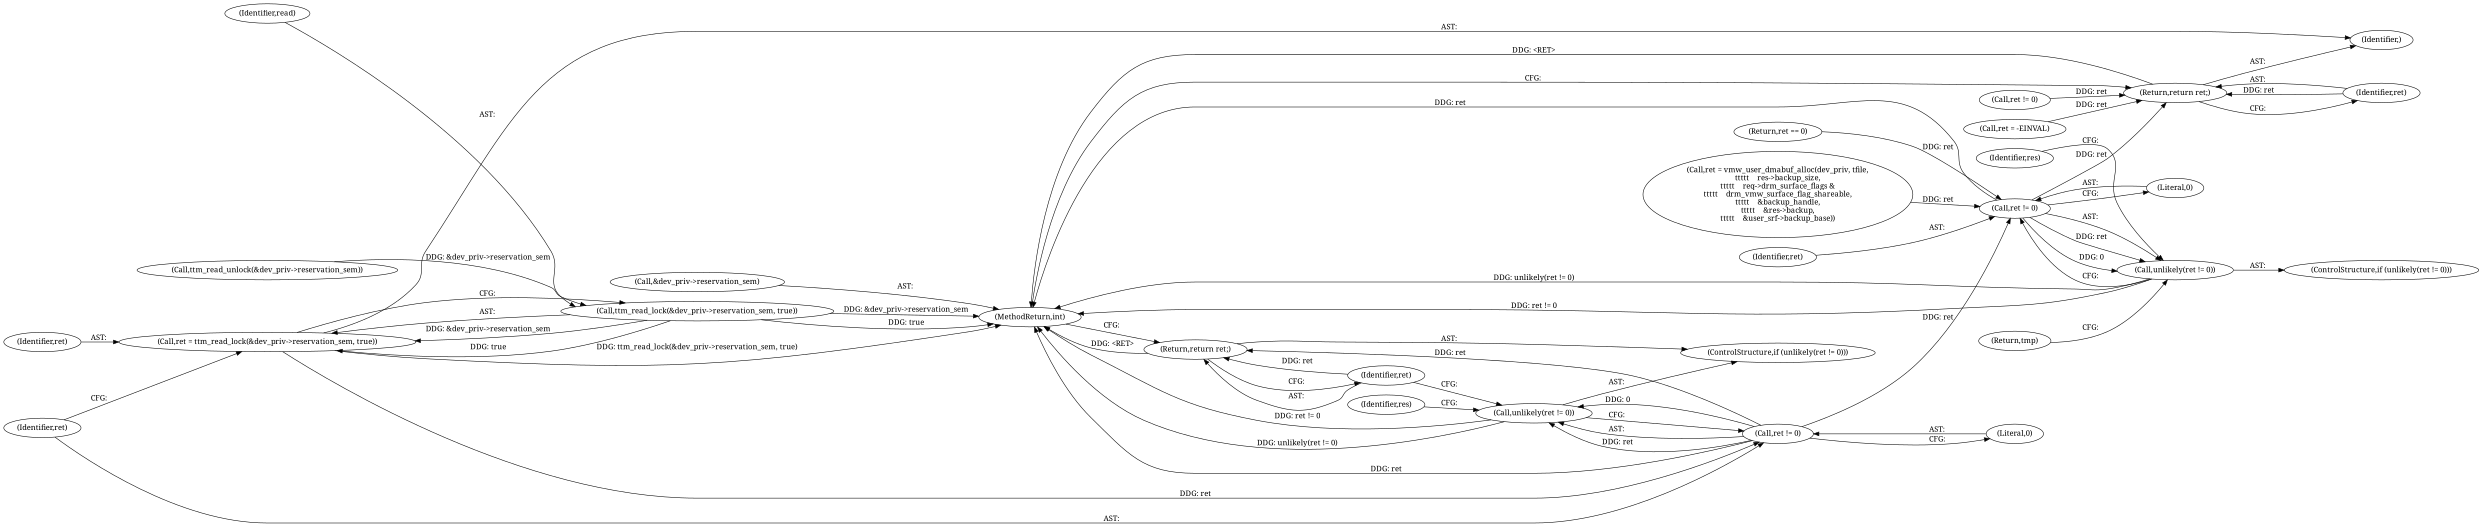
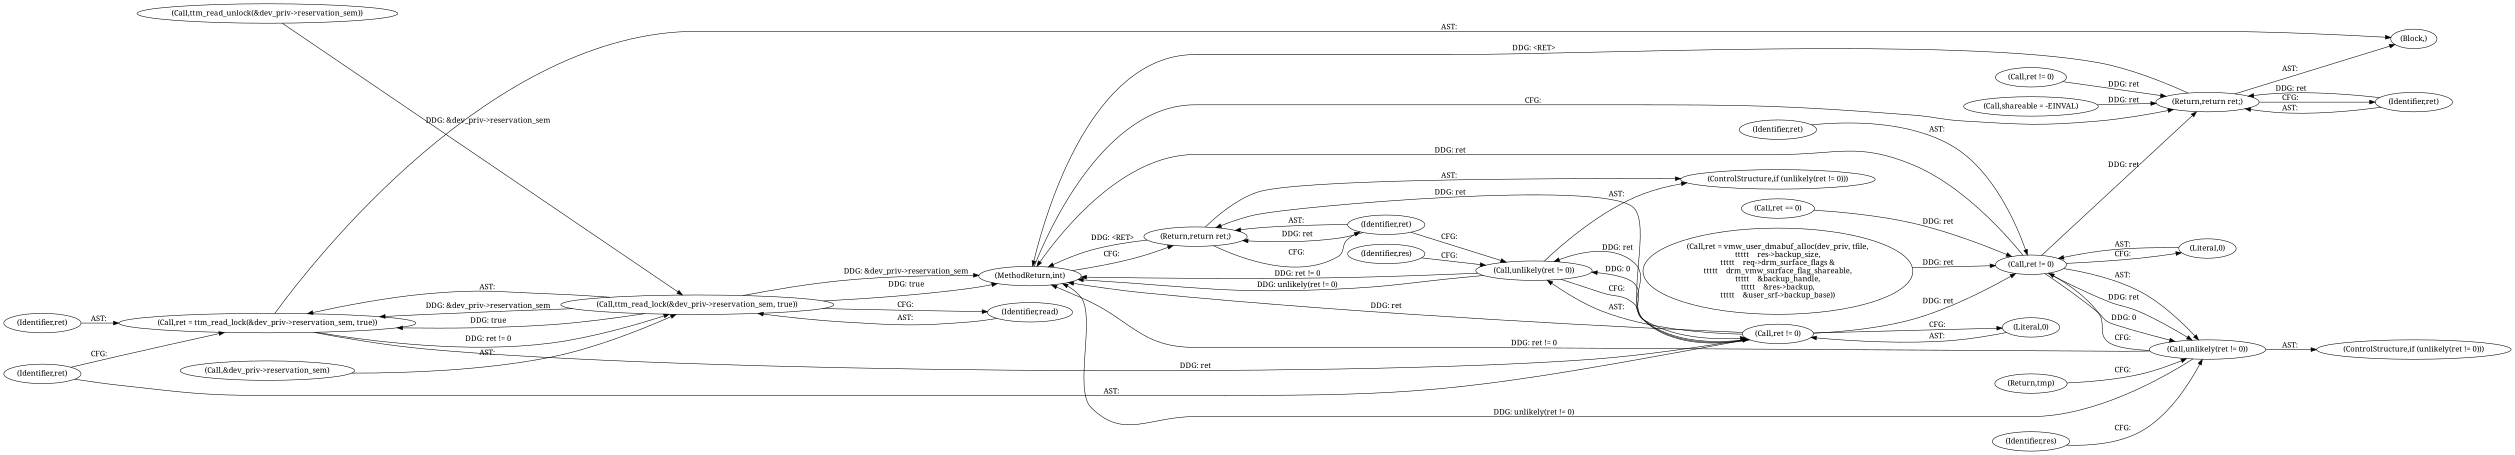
node "(Identifier,)": label "(Identifier,)" -> "(Block,)"
node "(Call,ret = -EINVAL)": label "(Call,ret = -EINVAL)" -> "(Call,shareable = -EINVAL)"
node "(Return,ret == 0)": label "(Return,ret == 0)" -> "(Call,ret == 0)"
edge "(Call,ret = ttm_read_lock(&dev_priv->reservation_sem, true))" -> "(Call,ttm_read_lock(&dev_priv->reservation_sem, true))": label "CFG: " -> "DDG: ret != 0"
edge "(Call,&dev_priv->reservation_sem)" -> "(MethodReturn,int)": now "(Call,&dev_priv->reservation_sem)" -> "(Call,ttm_read_lock(&dev_priv->reservation_sem, true))"
edge "(Call,ttm_read_lock(&dev_priv->reservation_sem, true))" -> "(Identifier,read)": added, label "CFG:"
edge "(Call,ret = ttm_read_lock(&dev_priv->reservation_sem, true))" -> "(MethodReturn,int)": removed, label "DDG: ttm_read_lock(&dev_priv->reservation_sem, true)"
